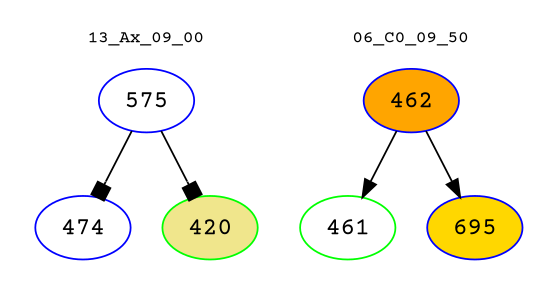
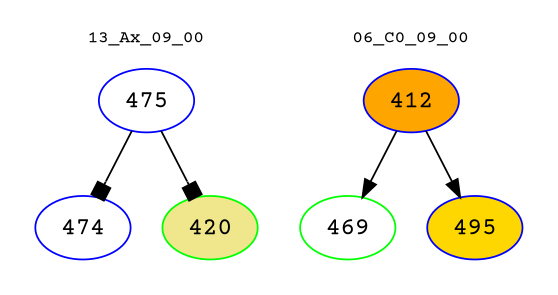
cluster "06_C0_09_50": label "06_C0_09_50" -> "06_C0_09_00"
node "575": label "575" -> "475"
node "462": label "462" -> "412"
node "461": label "461" -> "469"
node "695": label "695" -> "495"
